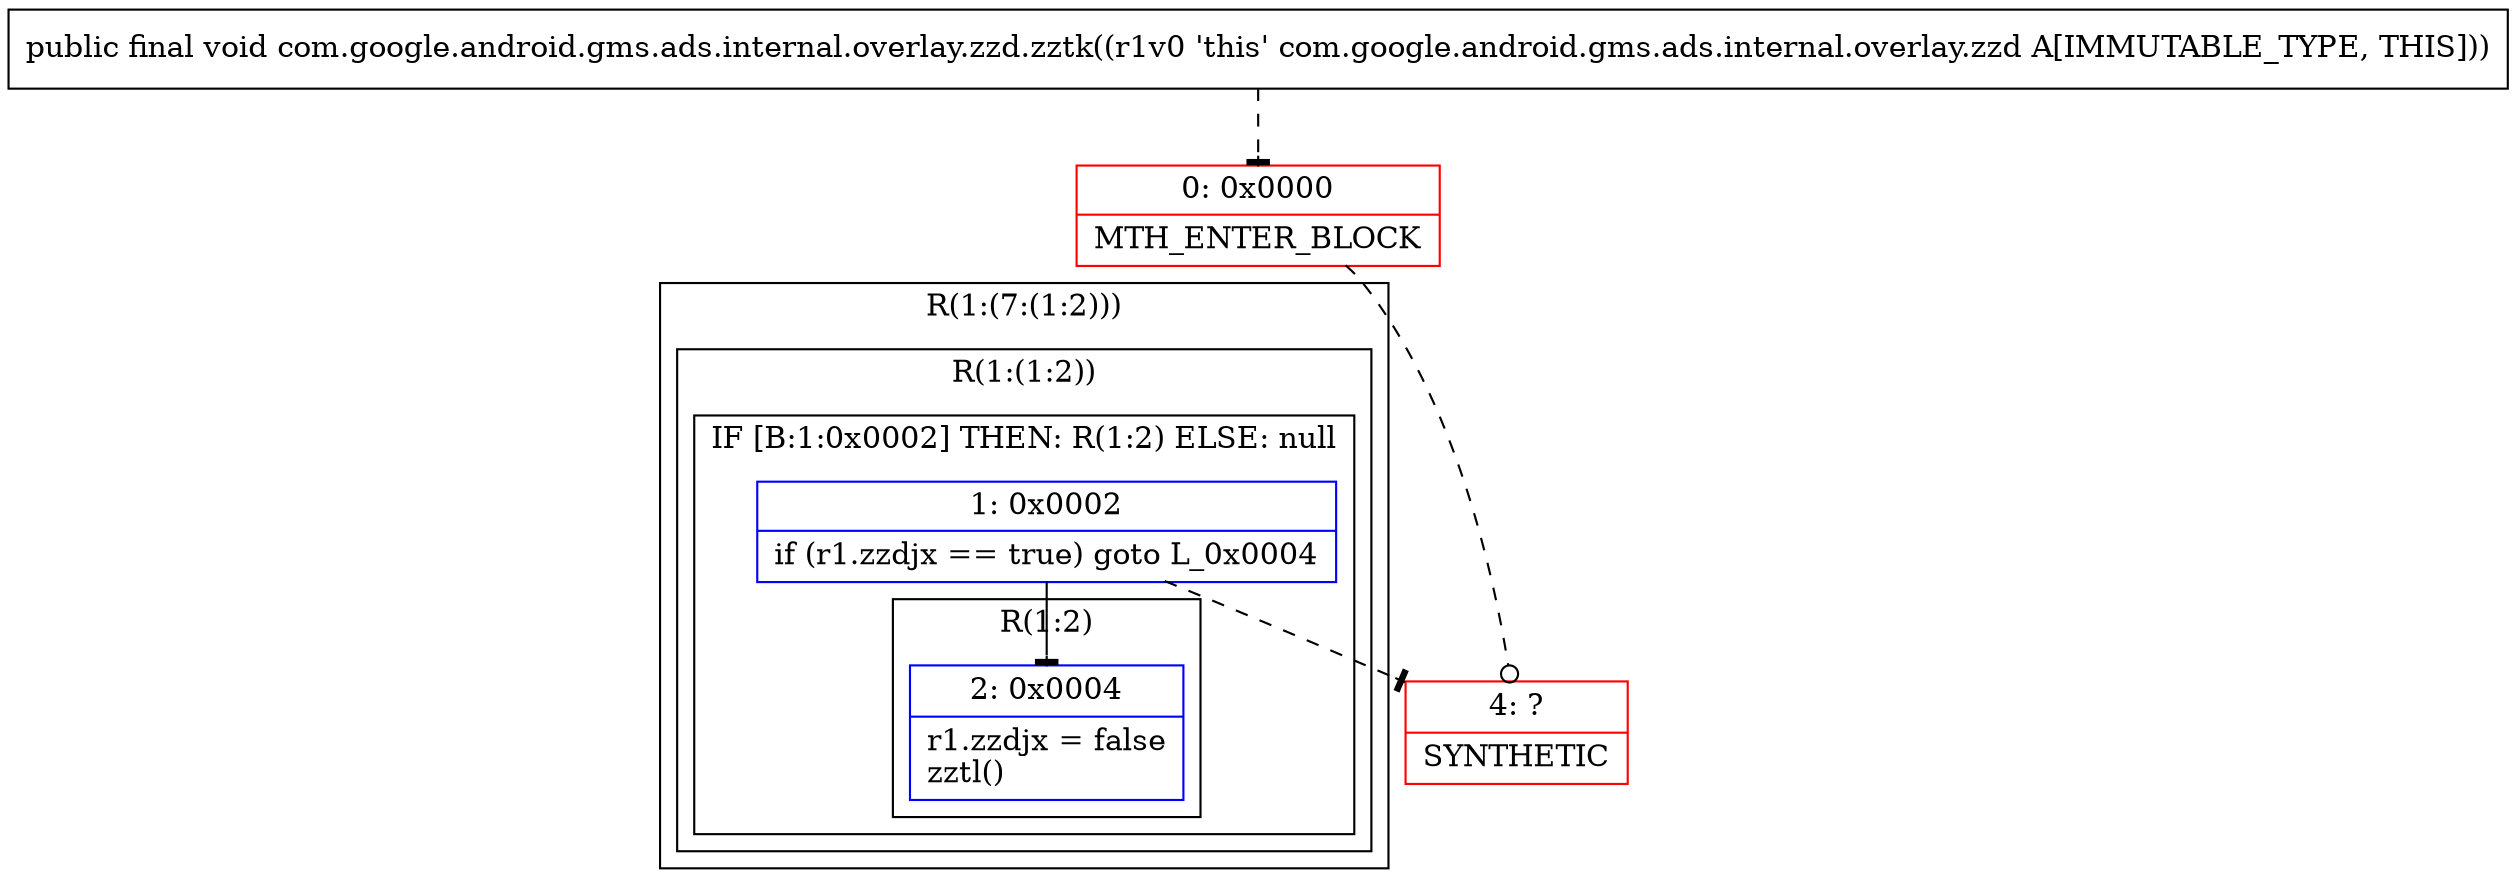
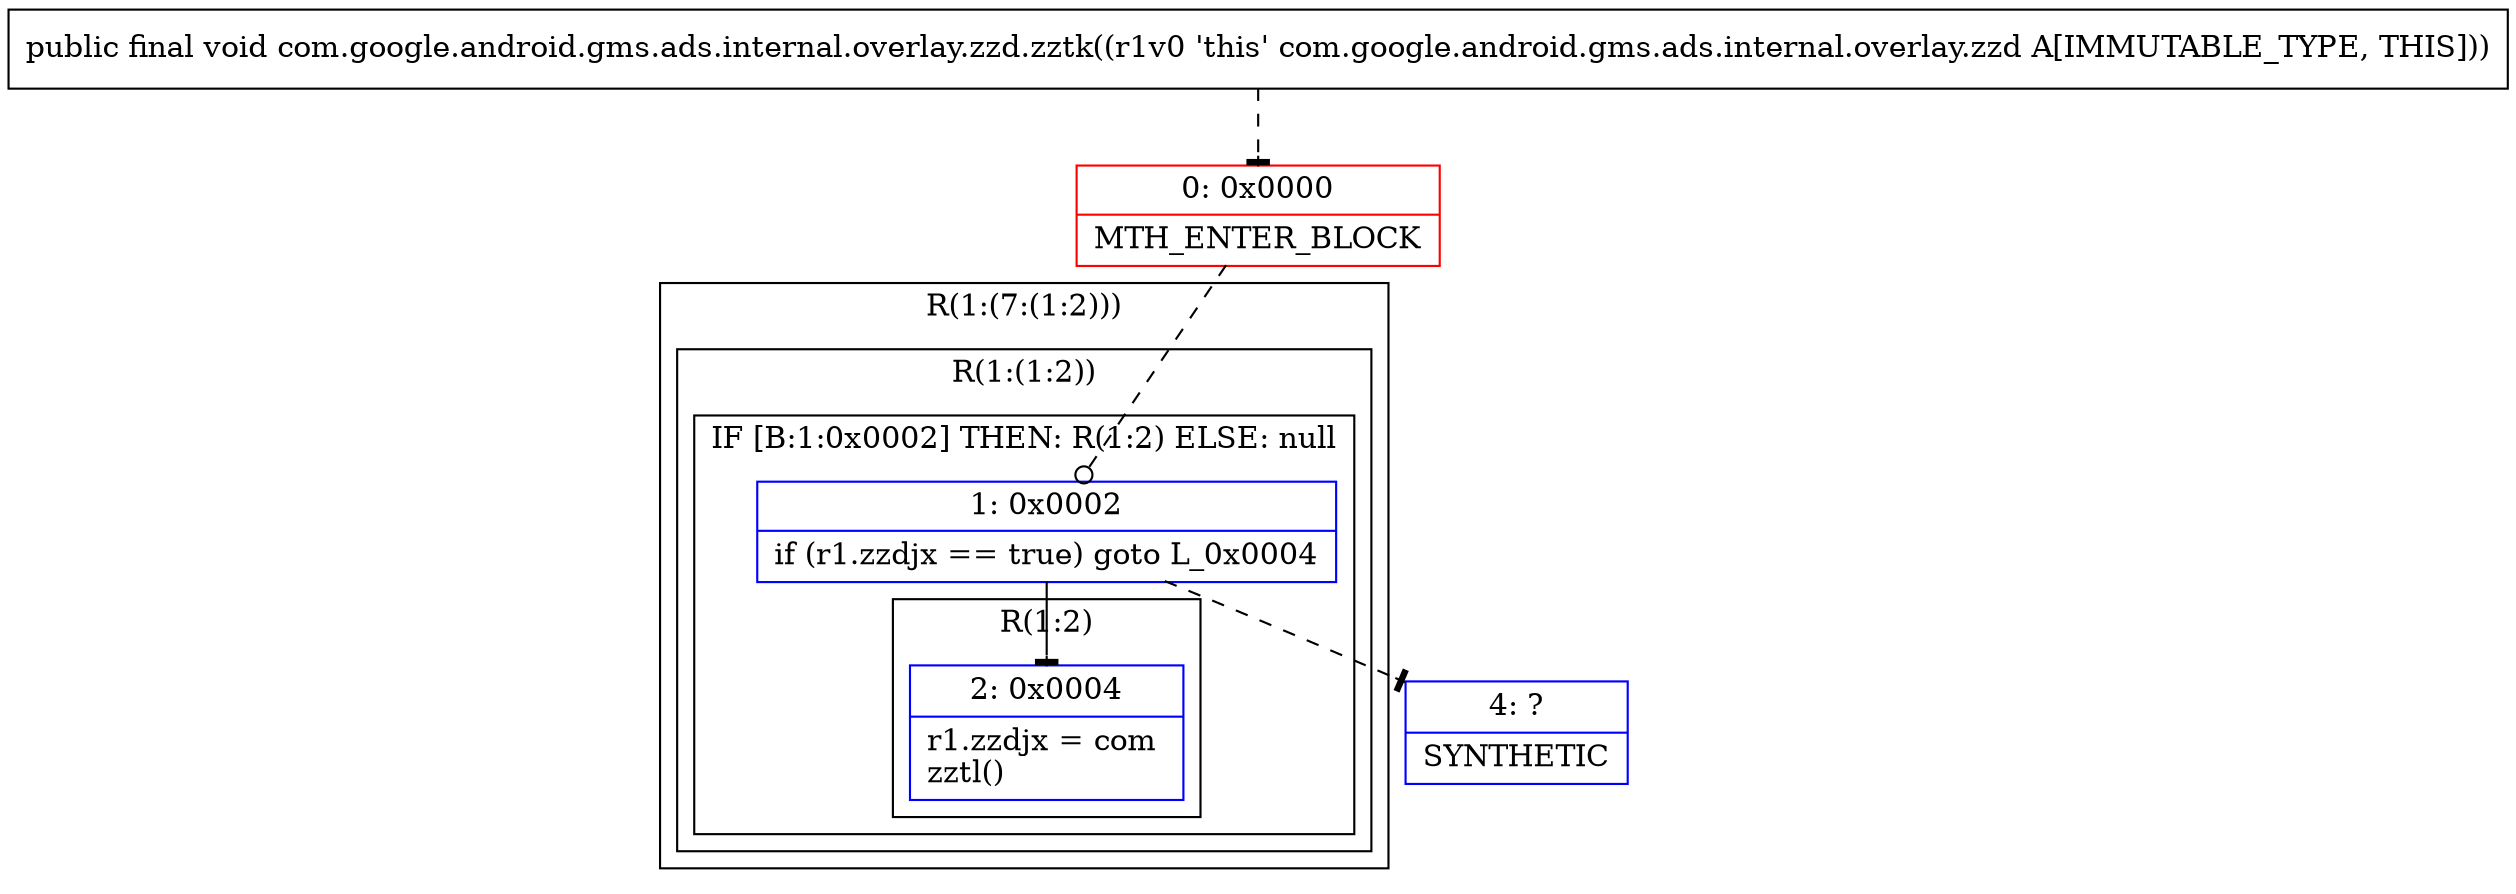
edge "0: 0x0000" -> "4: ?": now "0: 0x0000" -> "1: 0x0002"
node "4: ?": color red -> blue
node "2: 0x0004": text "r1.zzdjx = false" -> "r1.zzdjx = com"
